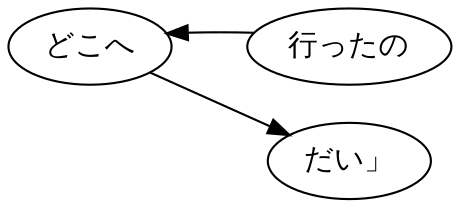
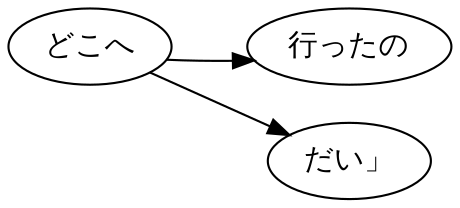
edge "行ったの" -> "どこへ": reversed
